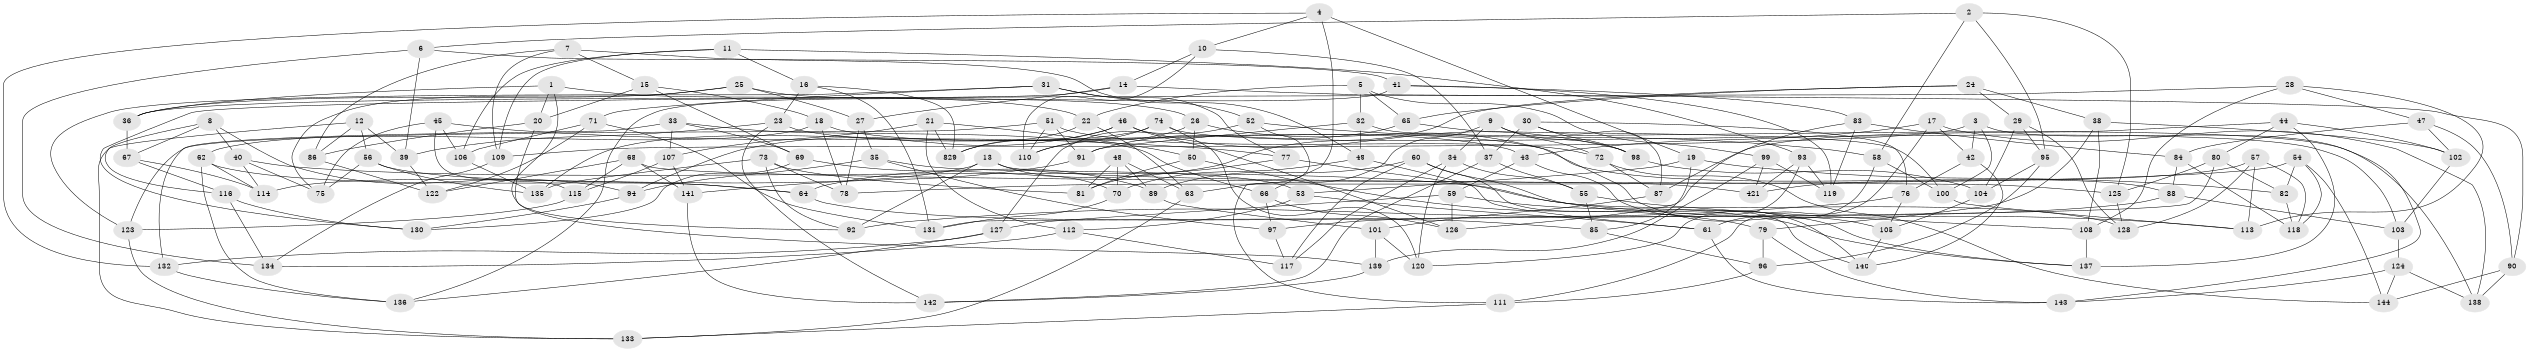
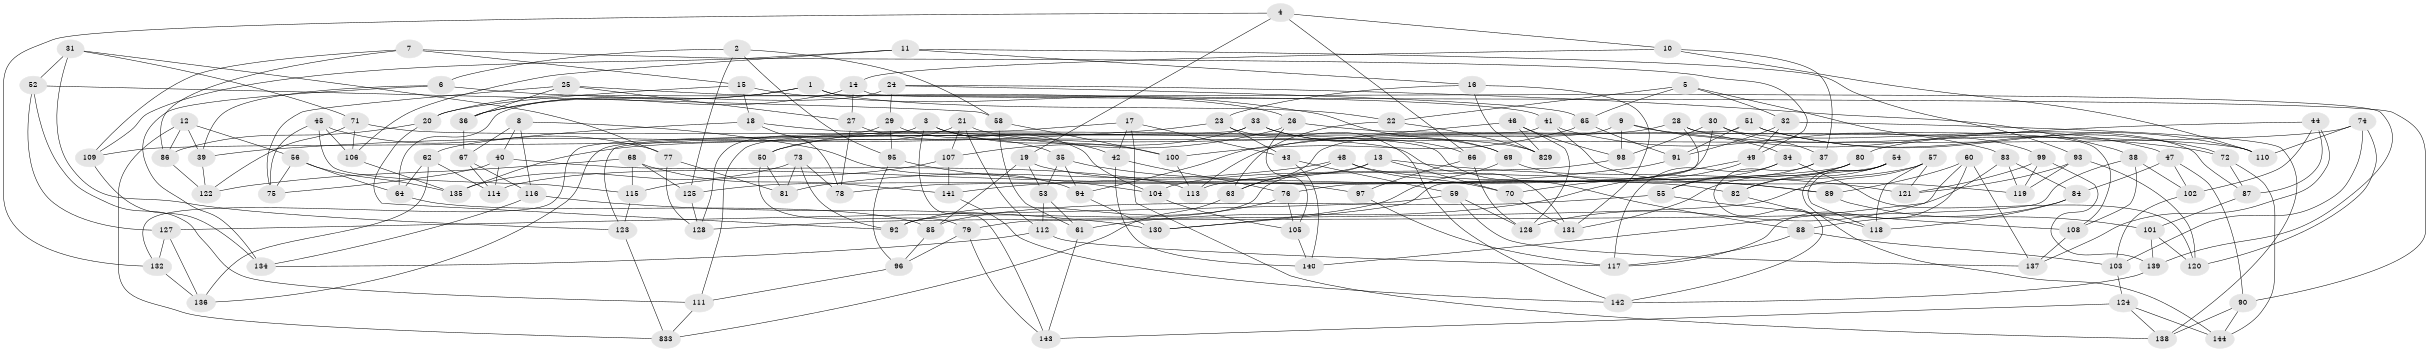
node "421": label "421" -> "121"
edge "88" -- "97": now "88" -- "117"
node "133": label "133" -> "833"
